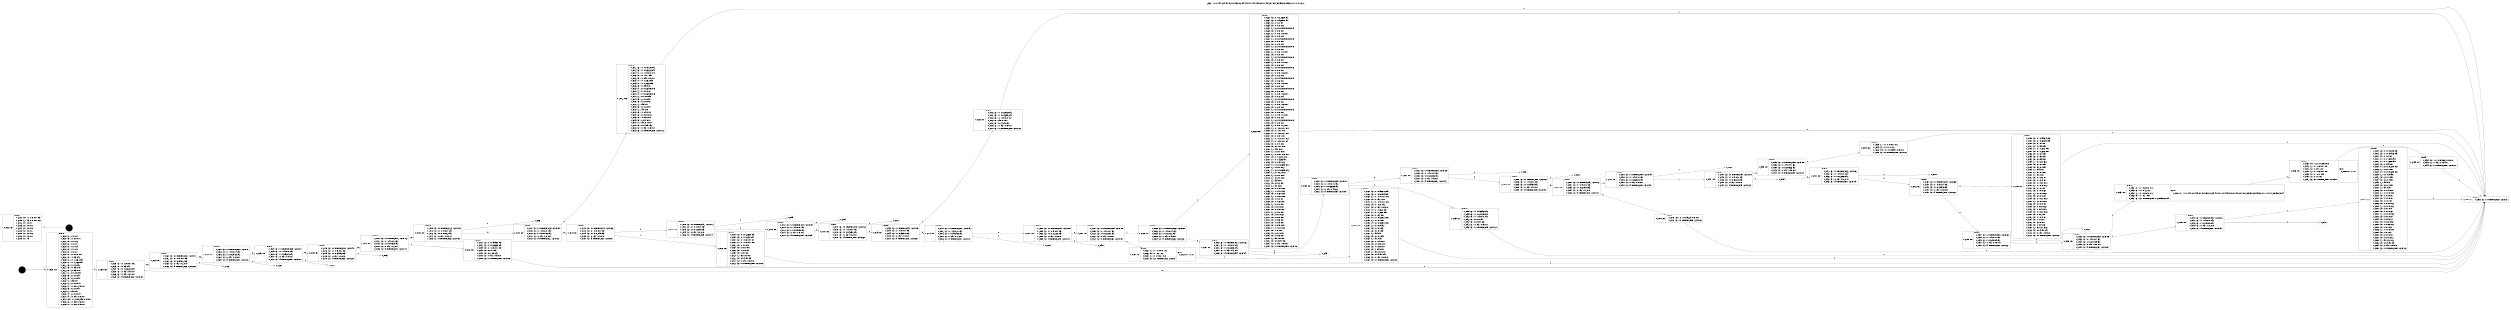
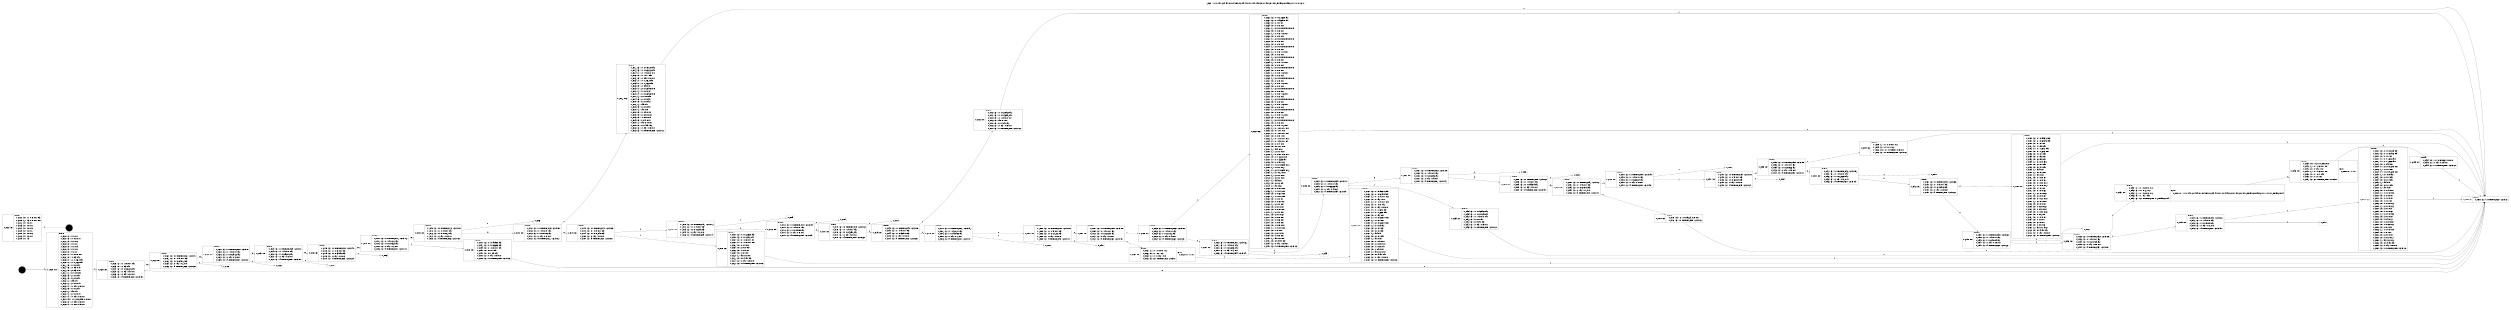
edge "0x402189" -> "0x40194f [28]": now "0x401933 [28]" -> "0x40194f [28]"
